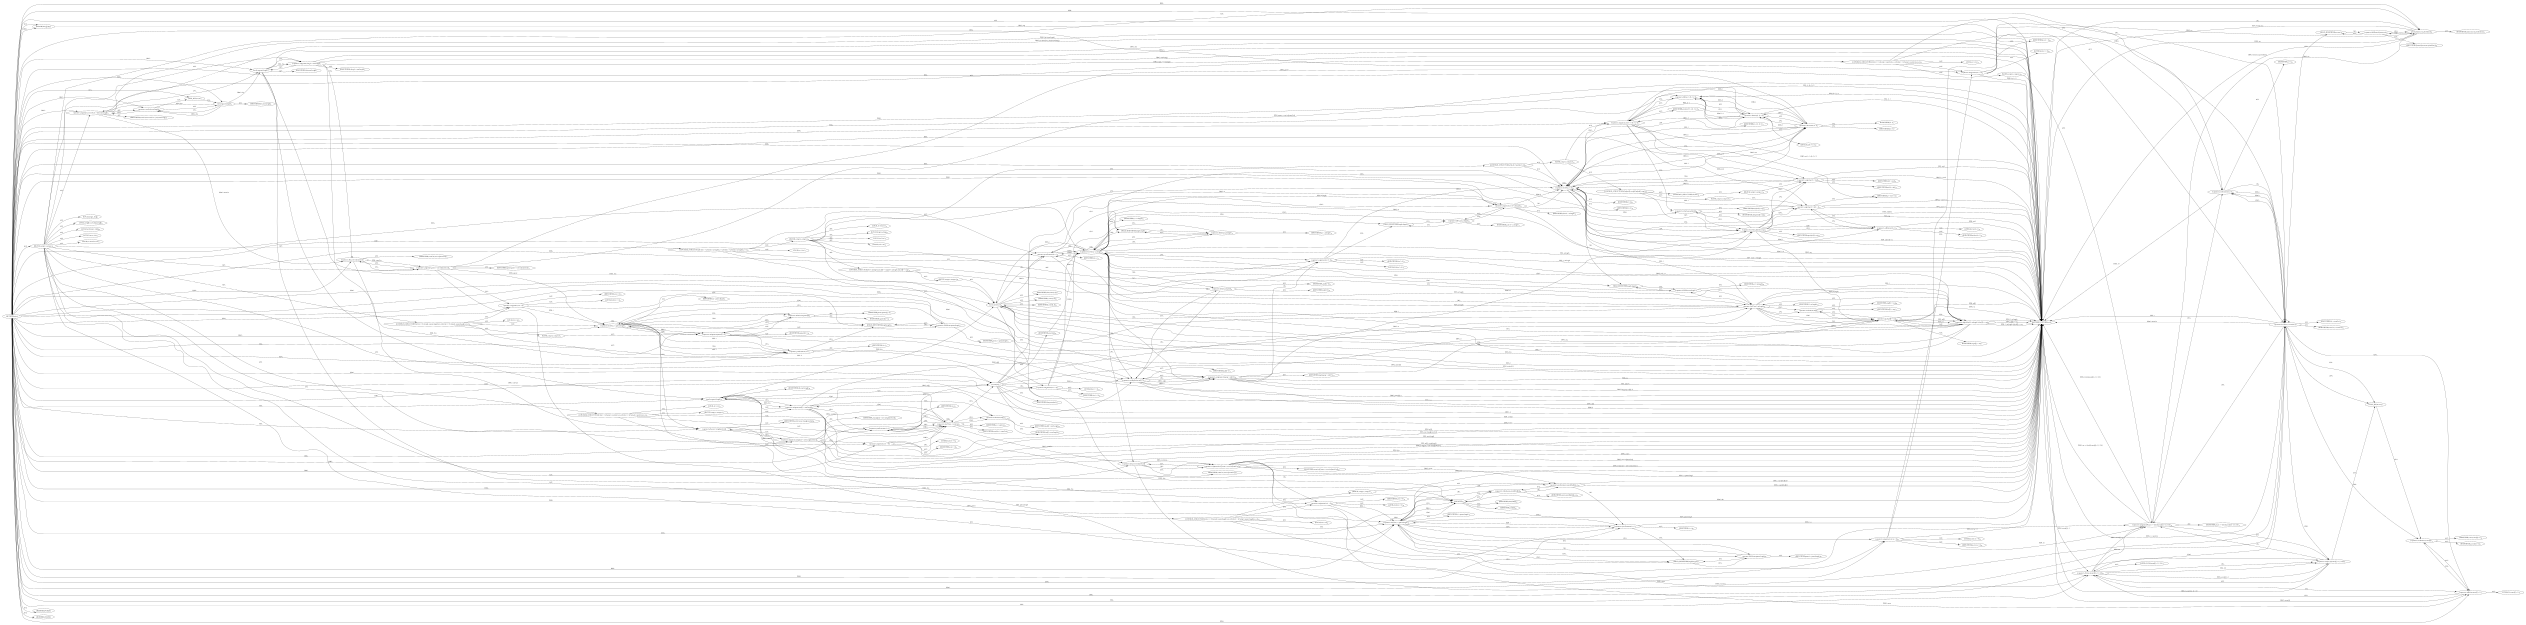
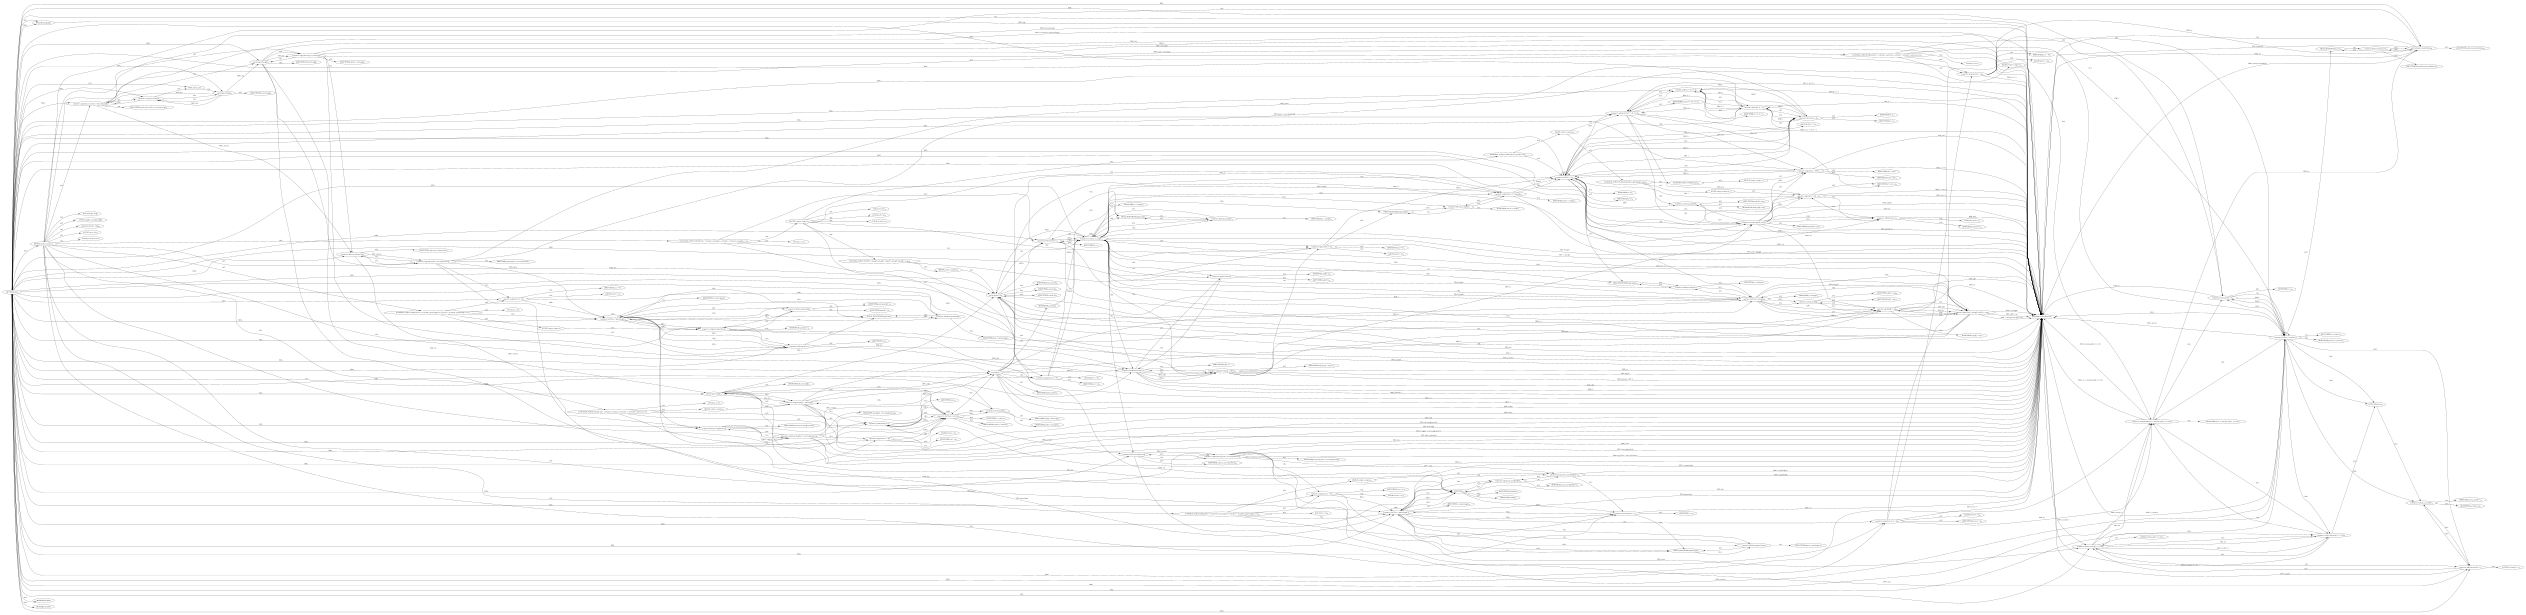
node "(LOCAL,long req: long)": removed
